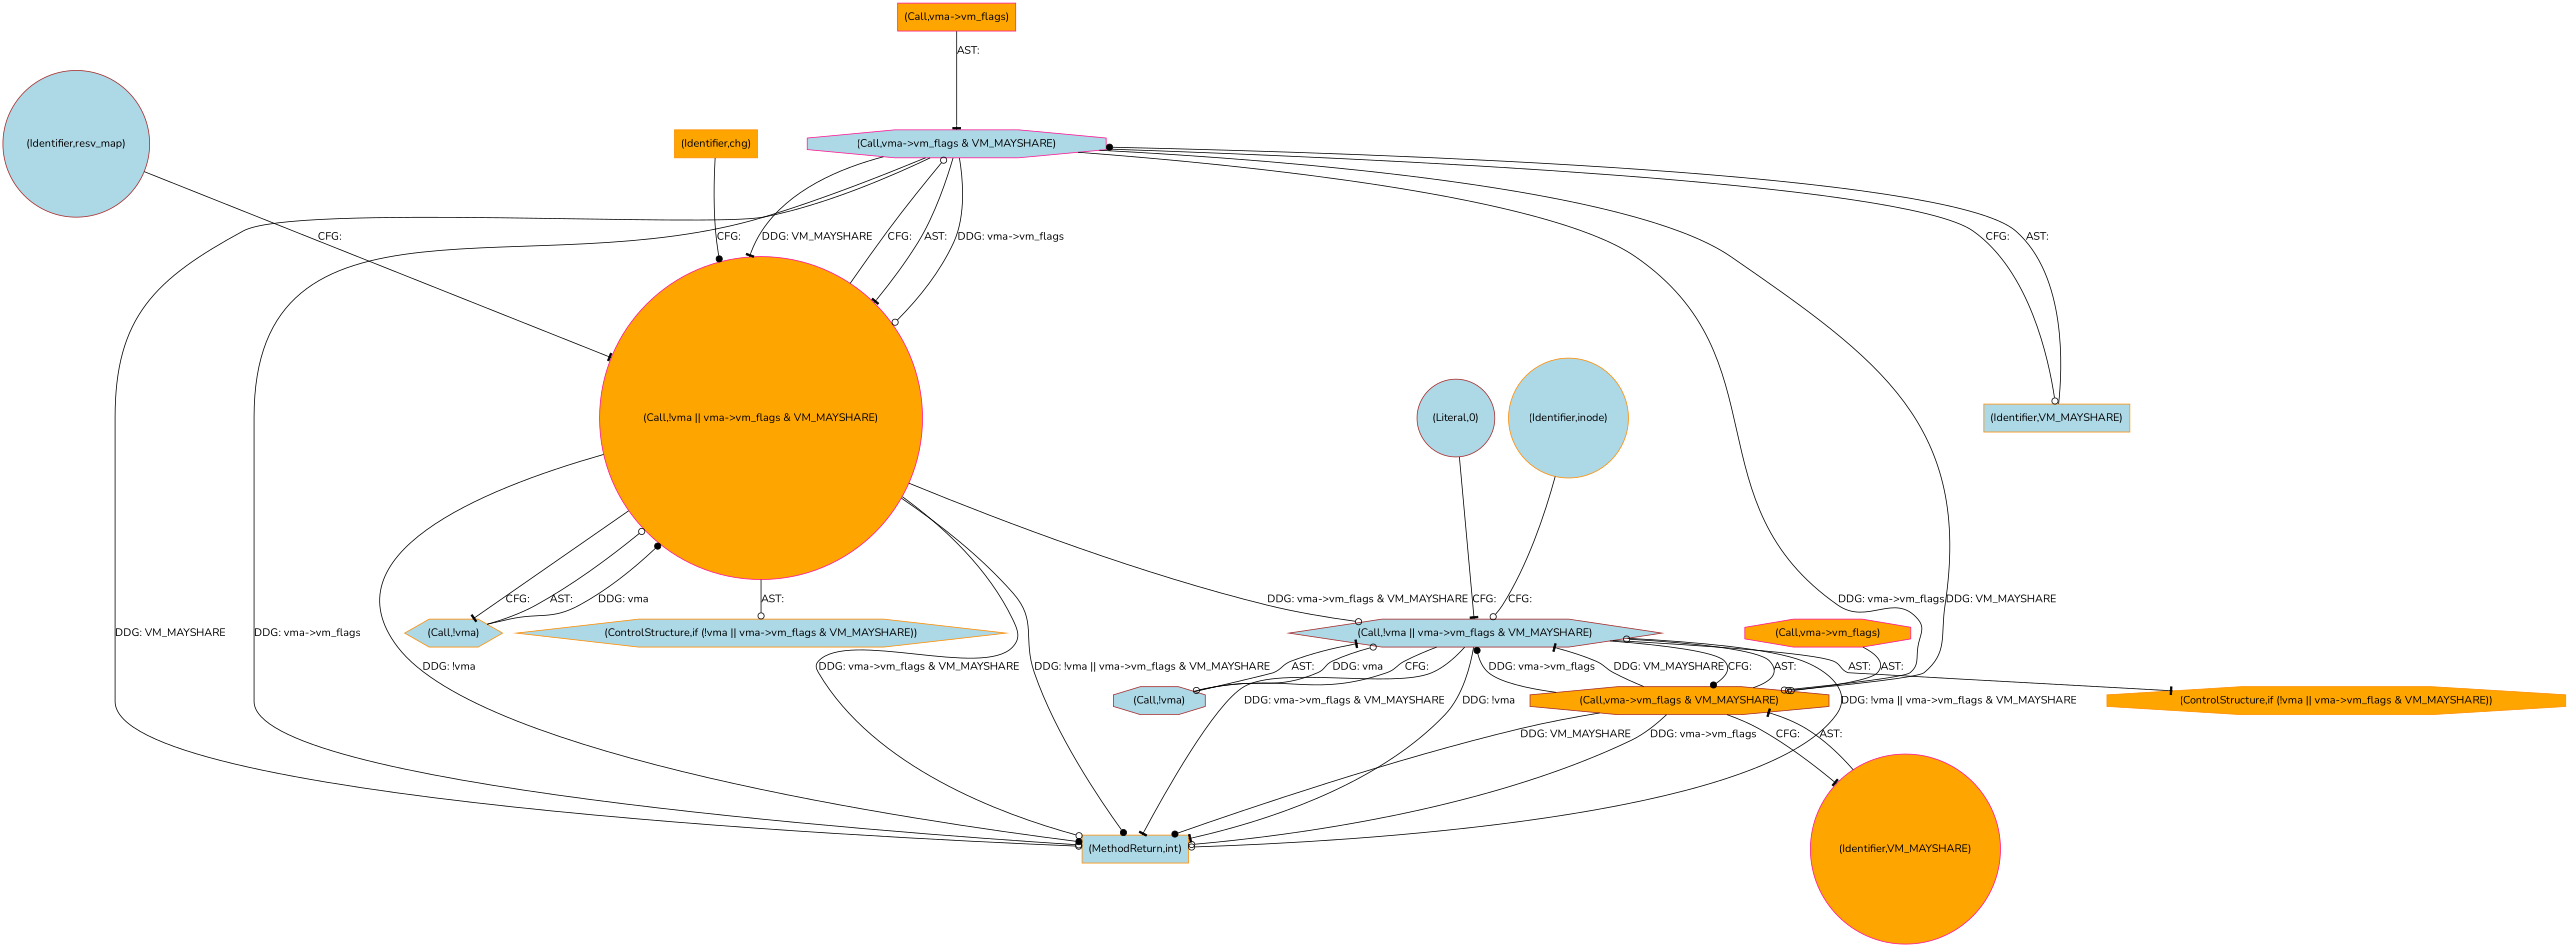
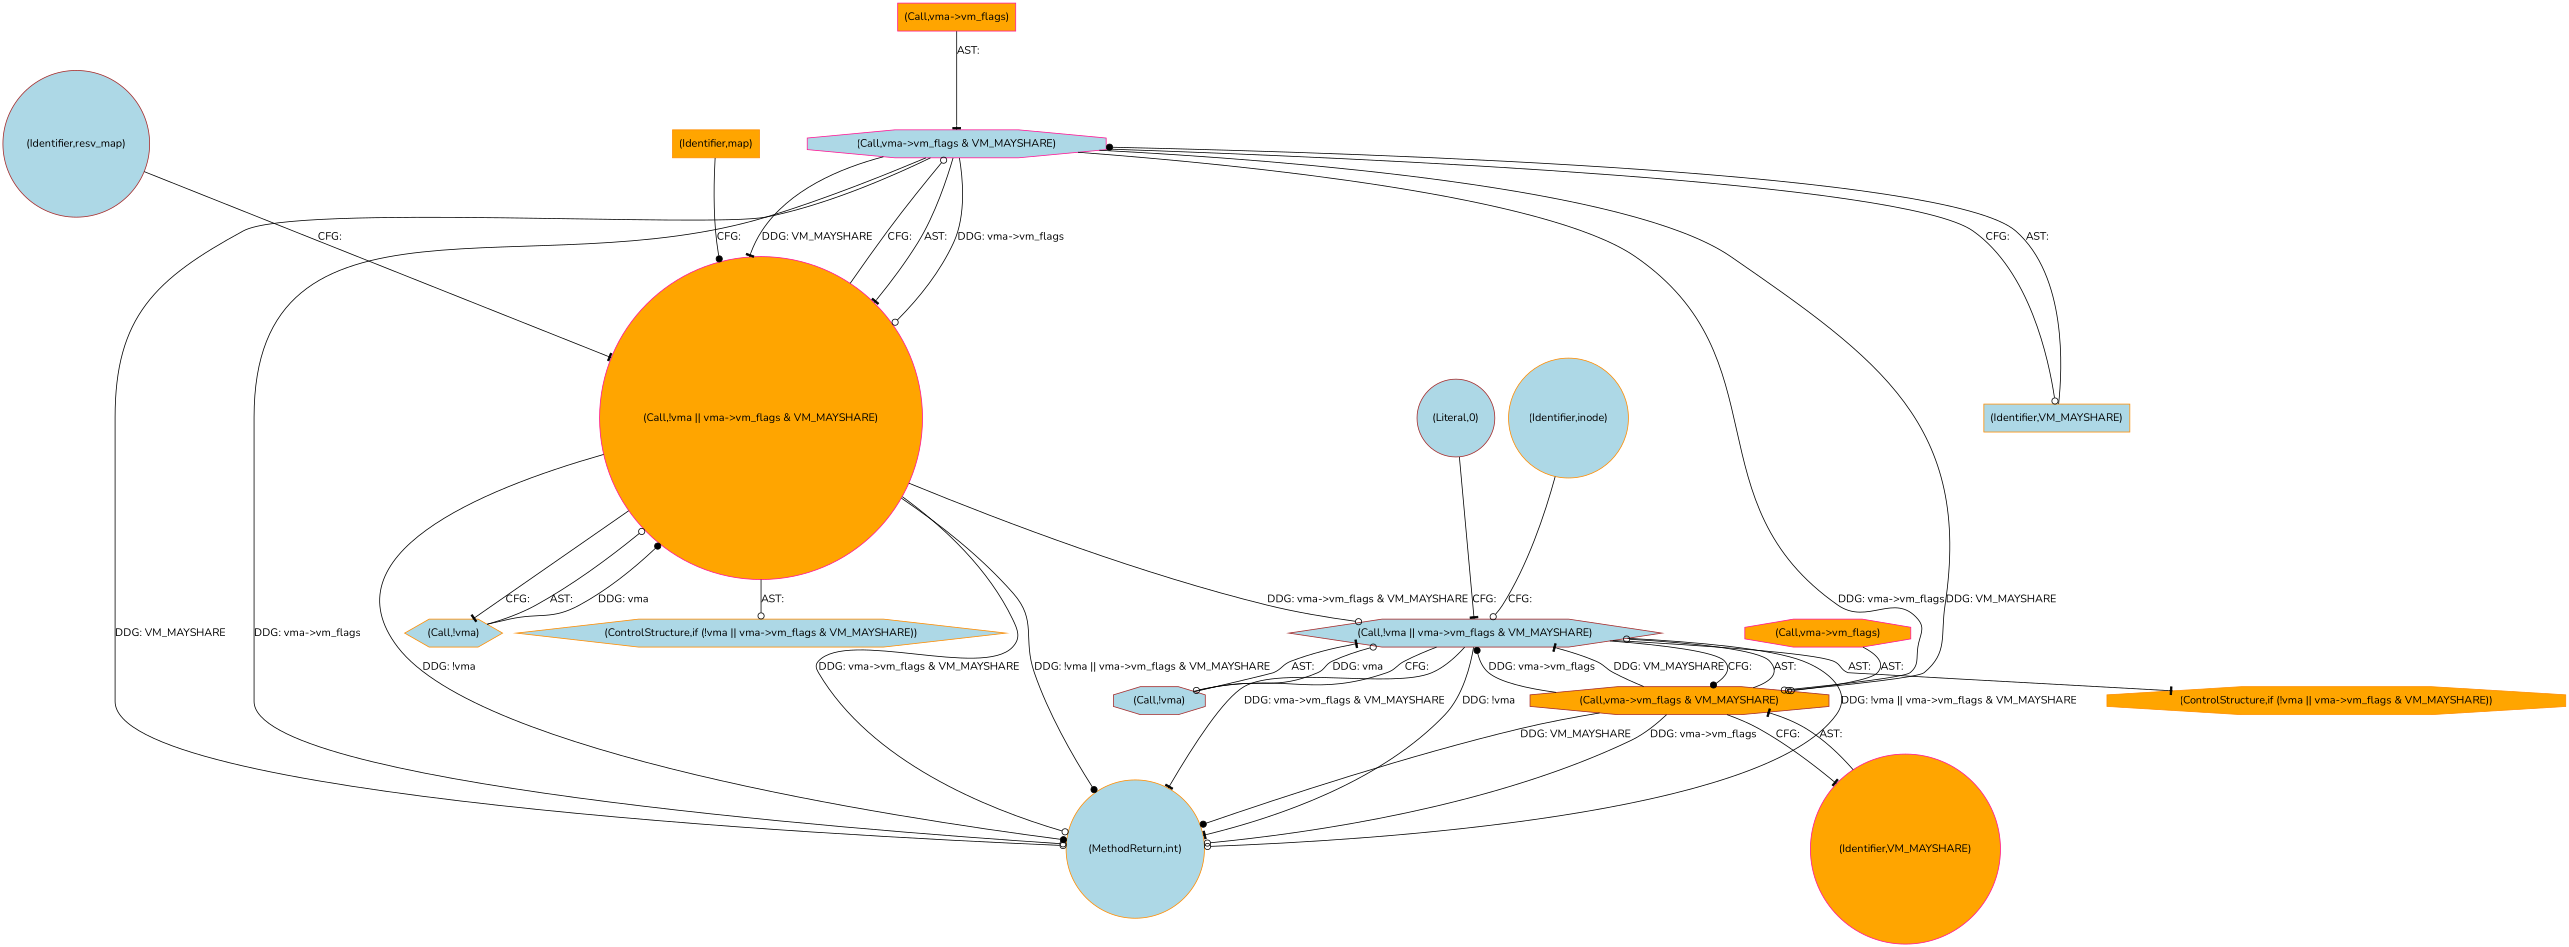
node "(Identifier,chg)": label "(Identifier,chg)" -> "(Identifier,map)"
node "(MethodReturn,int)": shape box -> circle
